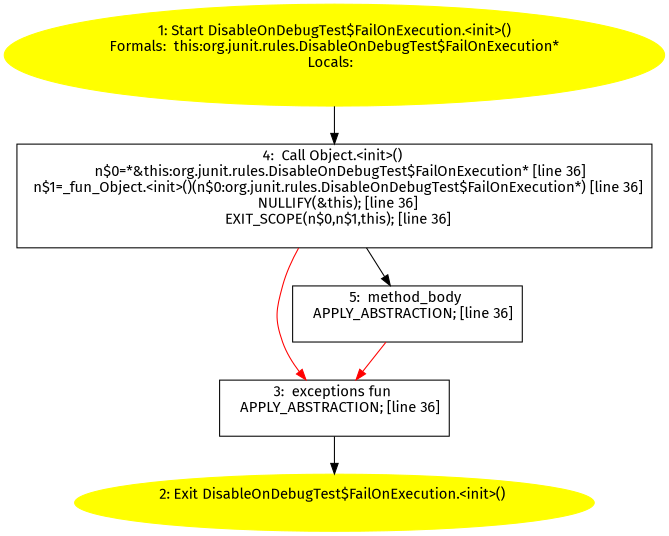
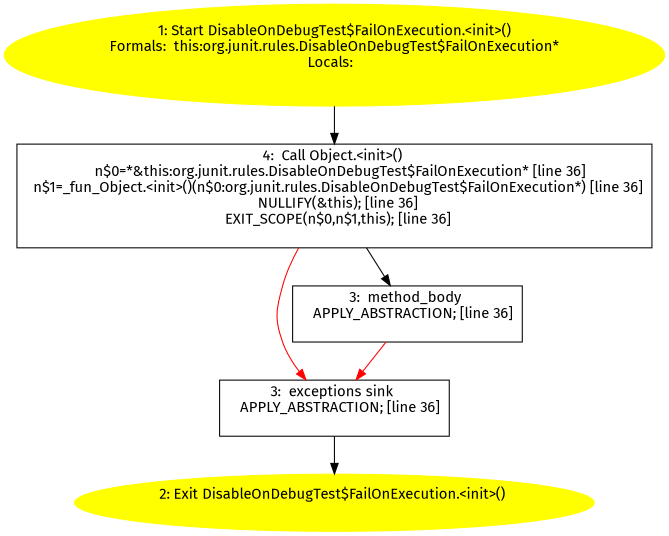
node "5:  method_body APPLY_ABSTRACTION; [line 36]": label "5:  method_body APPLY_ABSTRACTION; [line 36]" -> "3:  method_body APPLY_ABSTRACTION; [line 36]"
node "3:  exceptions fun APPLY_ABSTRACTION; [line 36]": label "3:  exceptions fun APPLY_ABSTRACTION; [line 36]" -> "3:  exceptions sink APPLY_ABSTRACTION; [line 36]"
